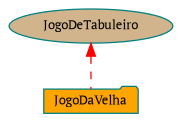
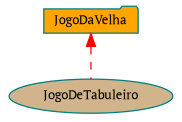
edge "JogoDaVelha" -> "JogoDeTabuleiro": reversed
